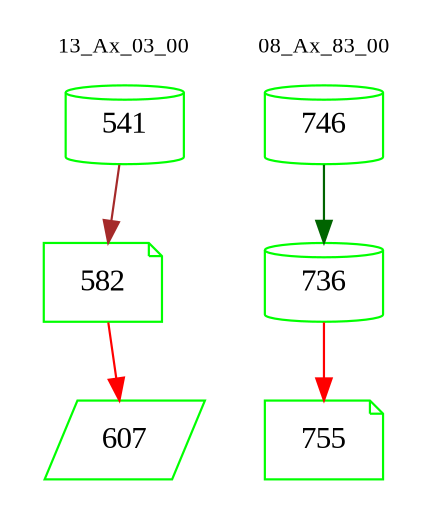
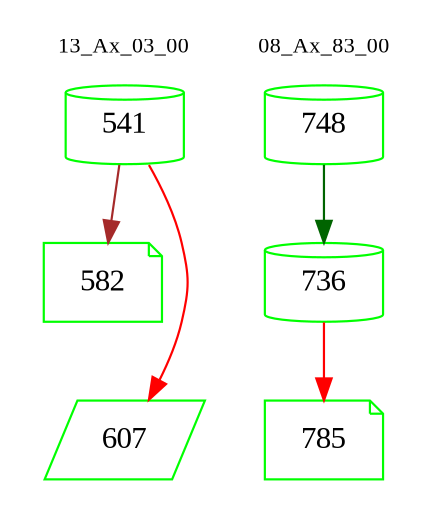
node "746": label "746" -> "748"
edge "582" -> "607": now "541" -> "607"
node "755": label "755" -> "785"
